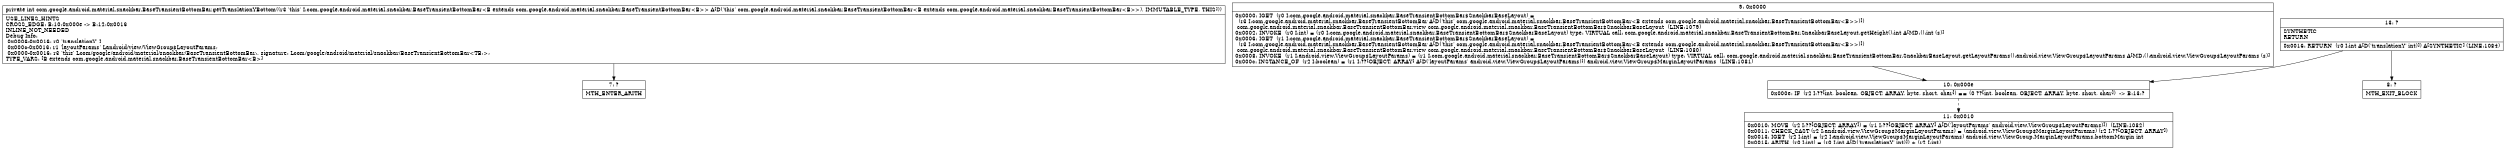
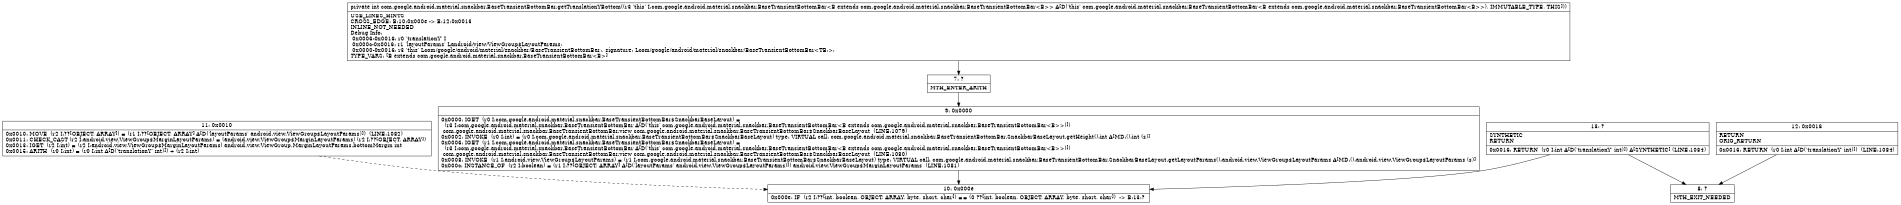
node "8: ?": text "MTH_EXIT_BLOCK" -> "MTH_EXIT_NEEDED"
edge "7: ?" -> "9: 0x0000": added
edge "10: 0x000e" -> "11: 0x0010": reversed
node "12: 0x0016": added
